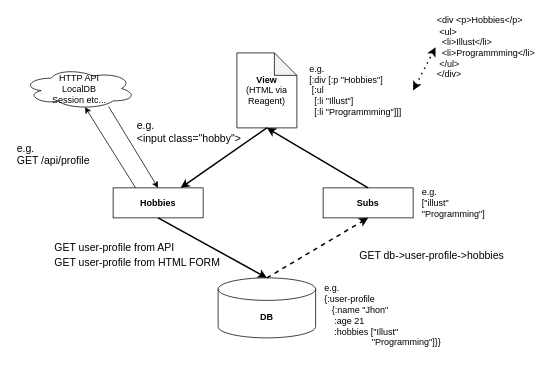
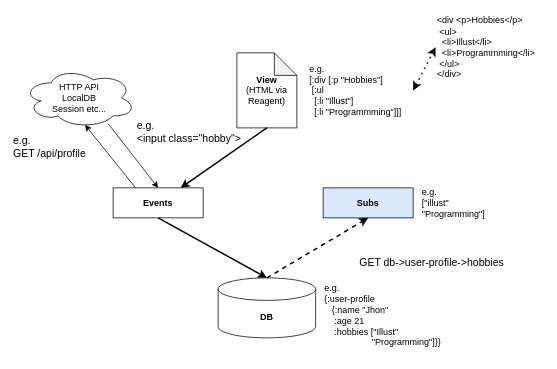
node "HTTP API LocalDB Session etc...": size 113x41 -> 113x60
node "e.g. GET /api/profile": moved (57, 154) -> (53, 147)
edge "Subs" -> "View (HTML via Reagent)": removed
node "Hobbies": label "Hobbies" -> "Events"
node "Subs": fillcolor #ffffff -> #dae8fc
node "GET user-profile from API": removed
node "GET db->user-profile->hobbies": moved (432, 255) -> (432, 263)
node "GET user-profile from HTML FORM": removed
